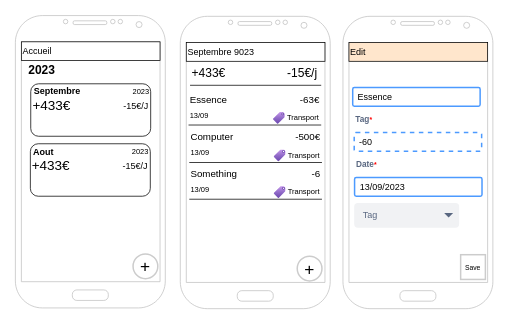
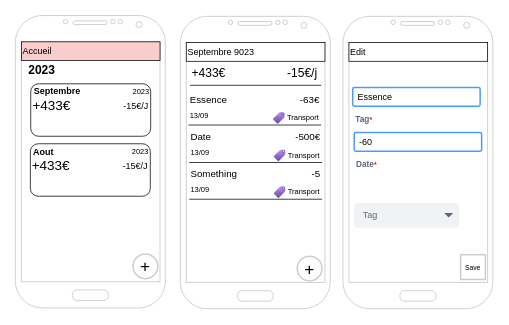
node "Accueil": fillcolor #ffffff -> #f8cecc
node "Edit": fillcolor #ffe6cc -> #ffffff
node "Computer": label "Computer" -> "Date"
node "-60": style dashed -> solid
node "-6": label "-6" -> "-5"
node "13/09/2023": removed
